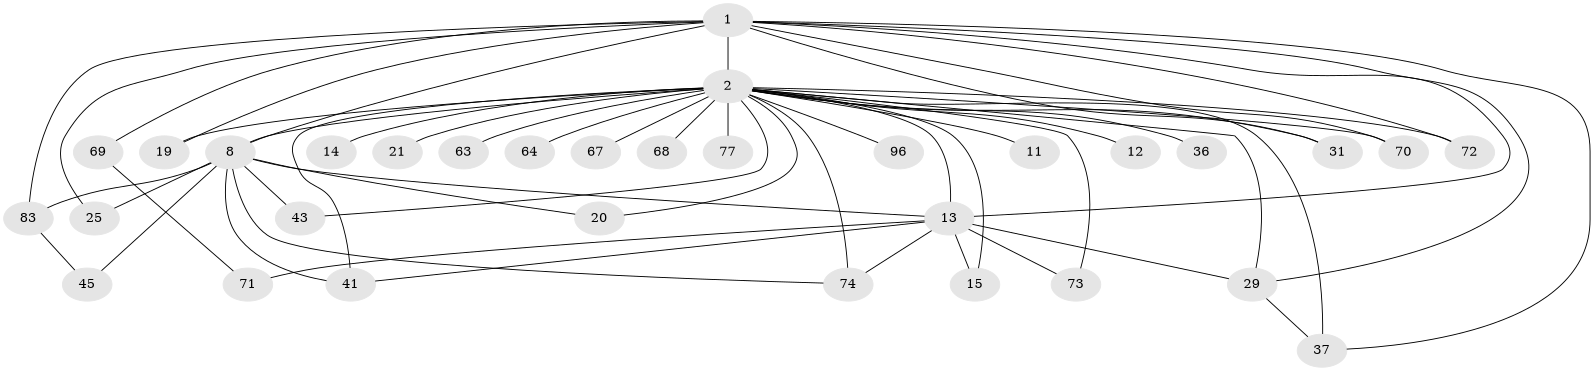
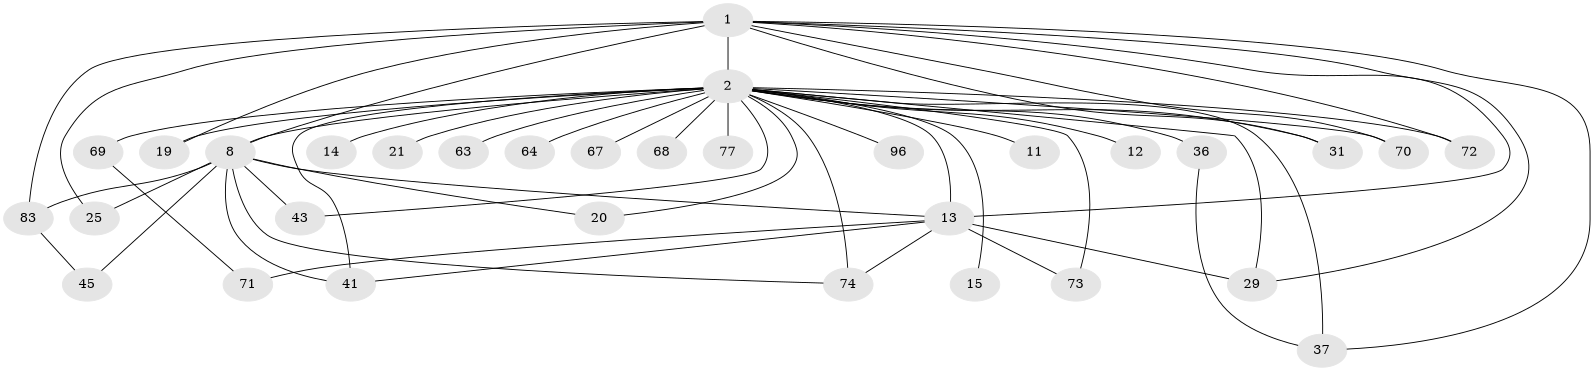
edge "1" -- "69": now "2" -- "69"
edge "13" -- "15": removed
edge "29" -- "37": now "36" -- "37"
